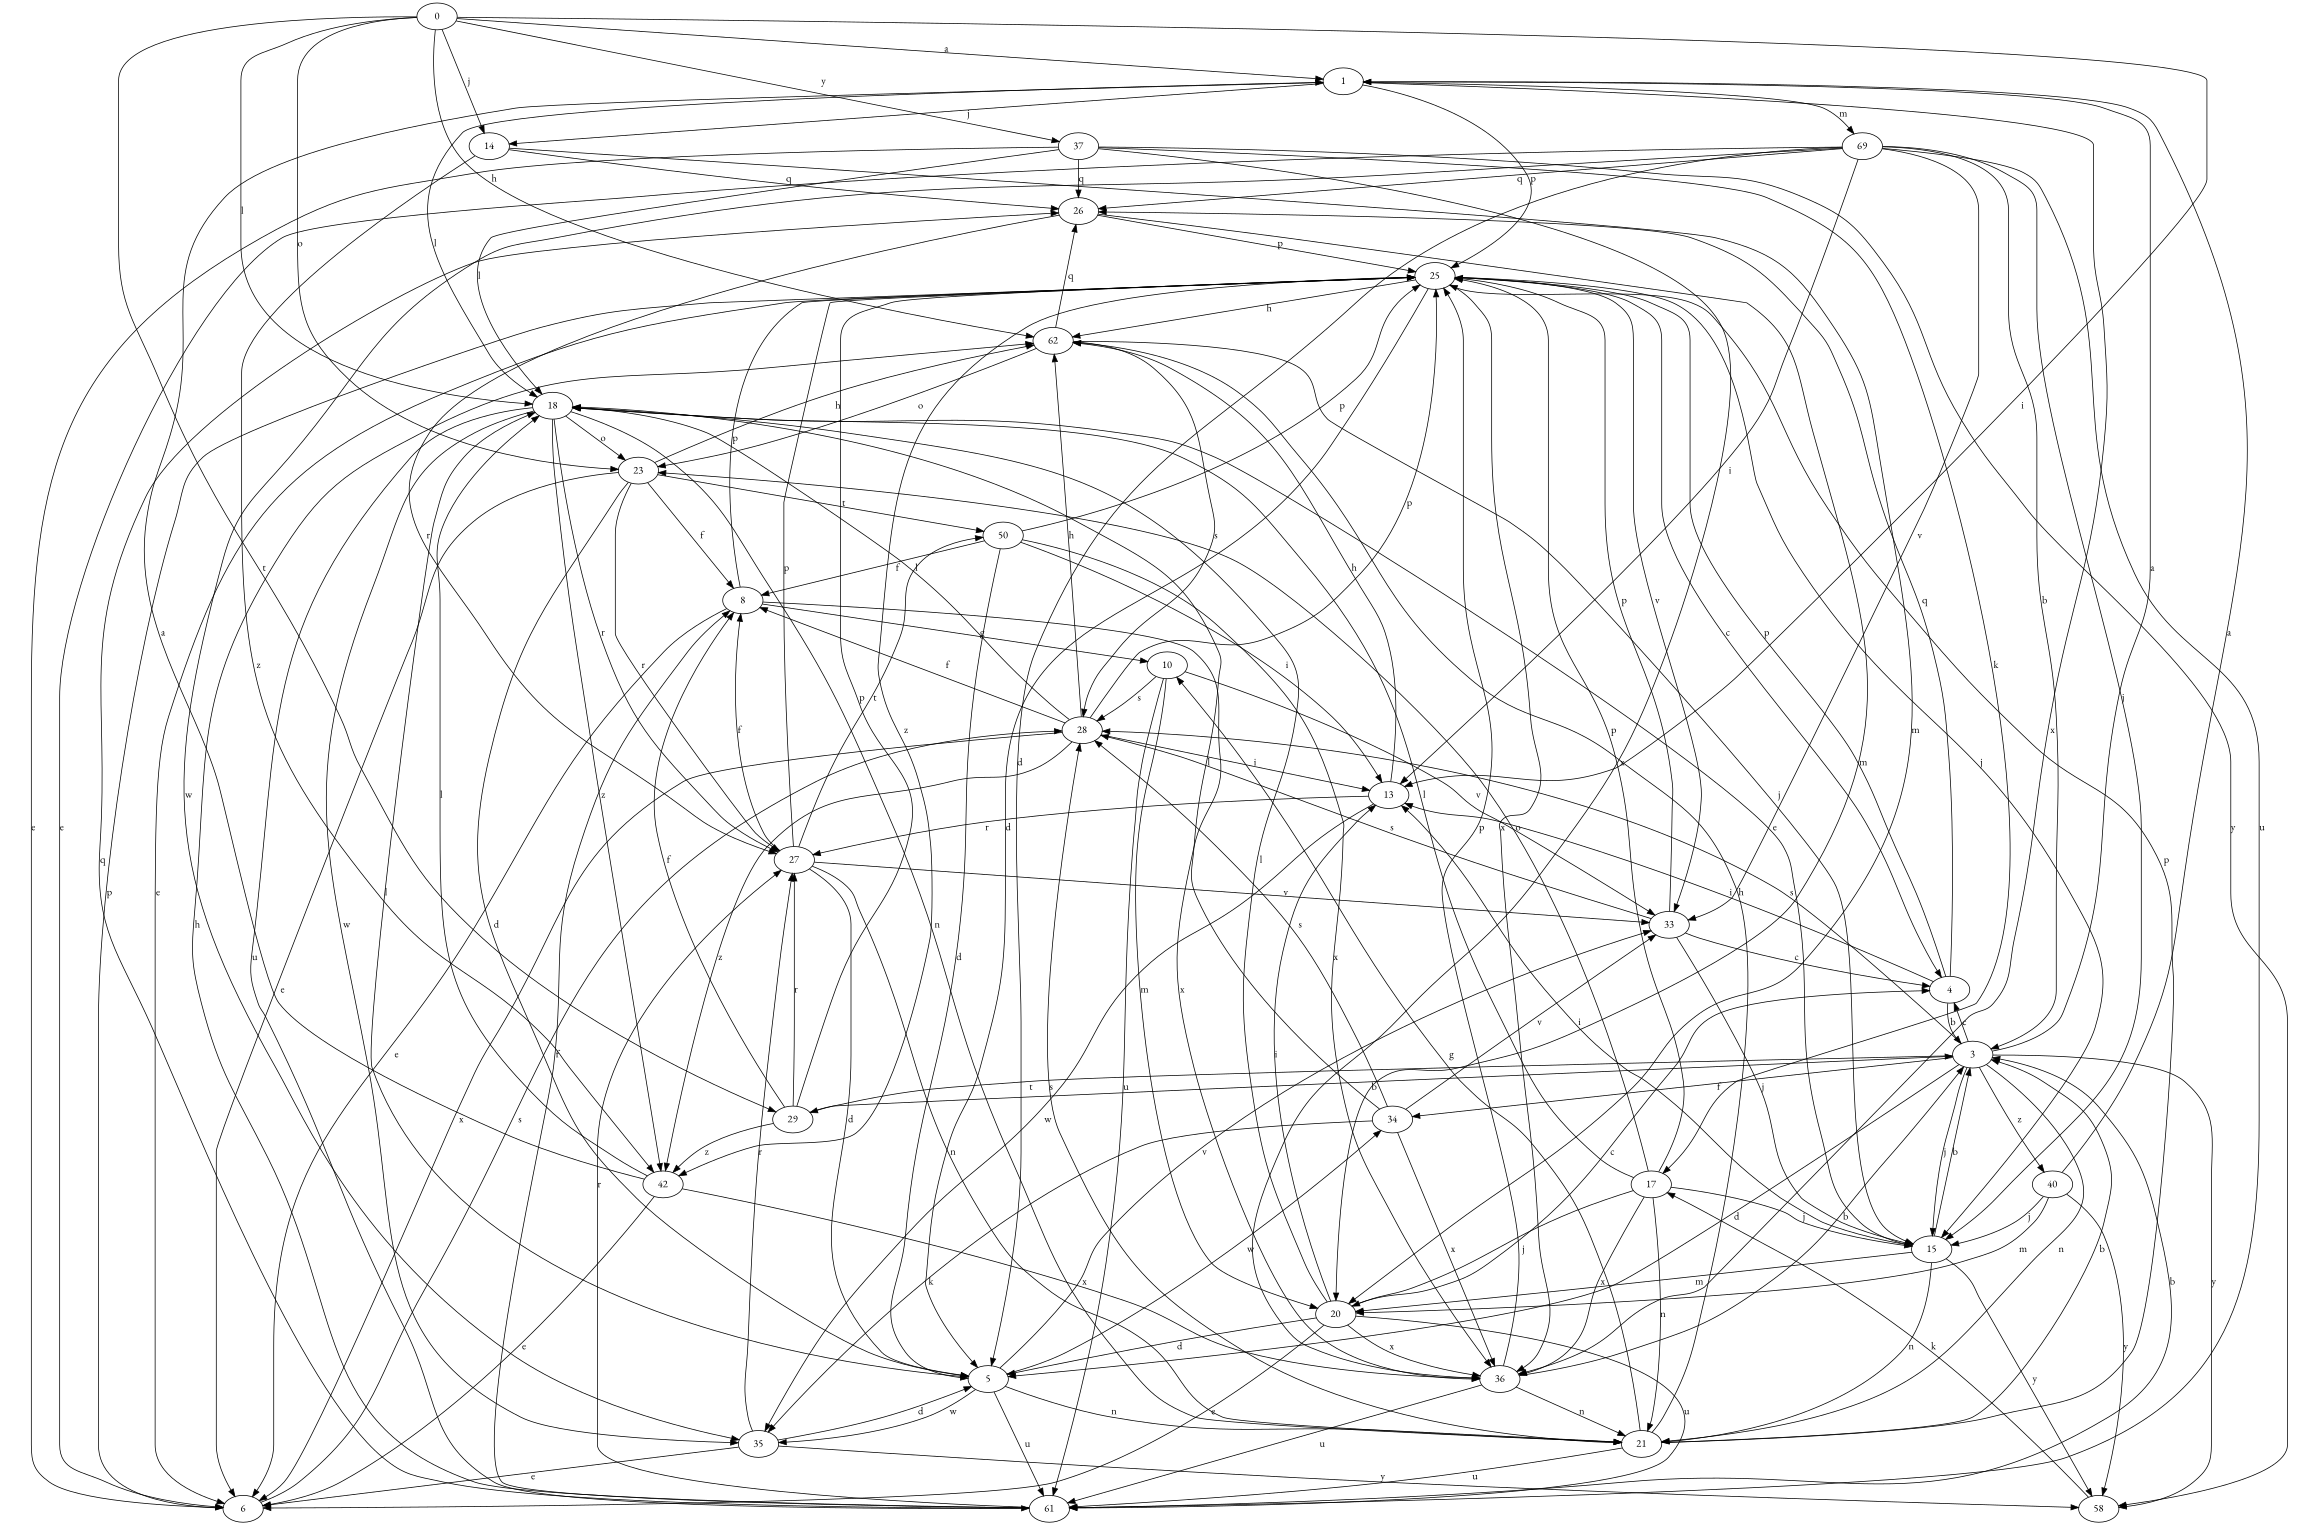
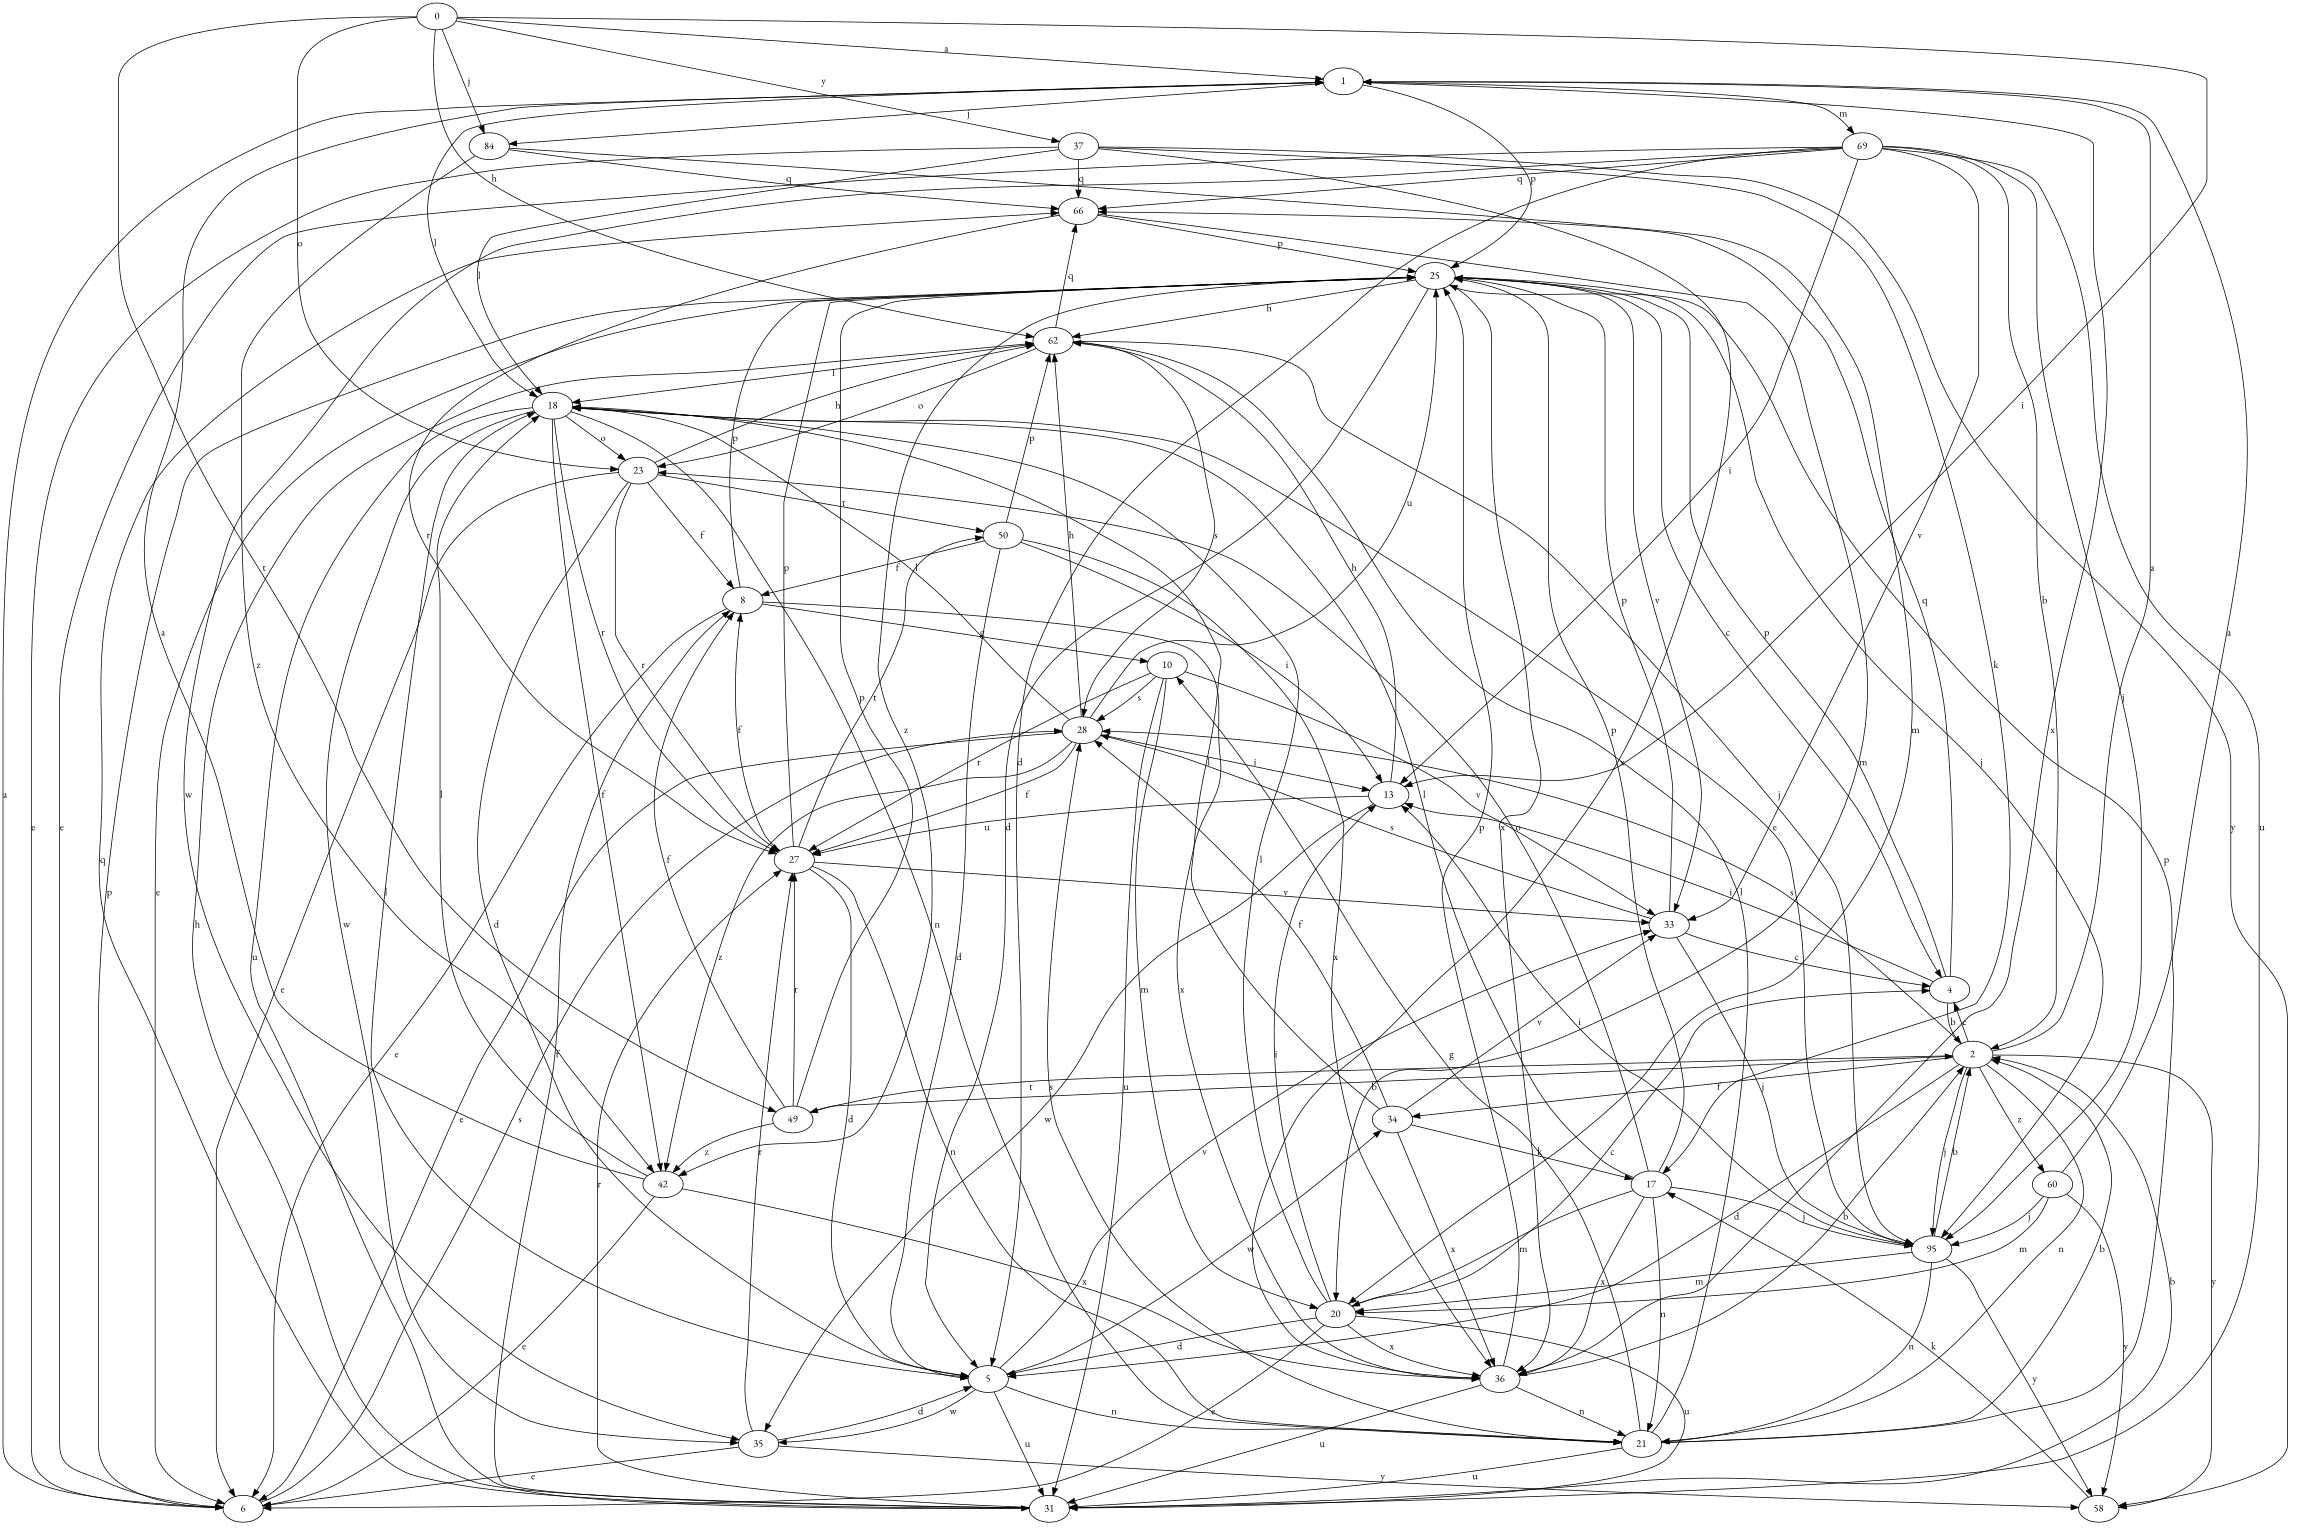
node "14": label "14" -> "84"
node "26": label "26" -> "66"
edge "0" -> "18": now "62" -> "18"
edge "6" -> "1": added, label "a"
edge "50" -> "25": now "50" -> "62"
edge "28" -> "25": label "p" -> "u"
edge "28" -> "8": now "28" -> "27"
edge "10" -> "27": added, label "r"
edge "18" -> "42": label "z" -> "f"
edge "13" -> "27": label "r" -> "u"
edge "21" -> "62": label "h" -> "l"
edge "34" -> "28": label "s" -> "f"
node "3": label "3" -> "2"
edge "28" -> "6": label "x" -> "e"
node "29": label "29" -> "49"
node "40": label "40" -> "60"
edge "34" -> "35": now "34" -> "17"
edge "17" -> "20": label "j" -> "m"
node "15": label "15" -> "95"
node "61": label "61" -> "31"
